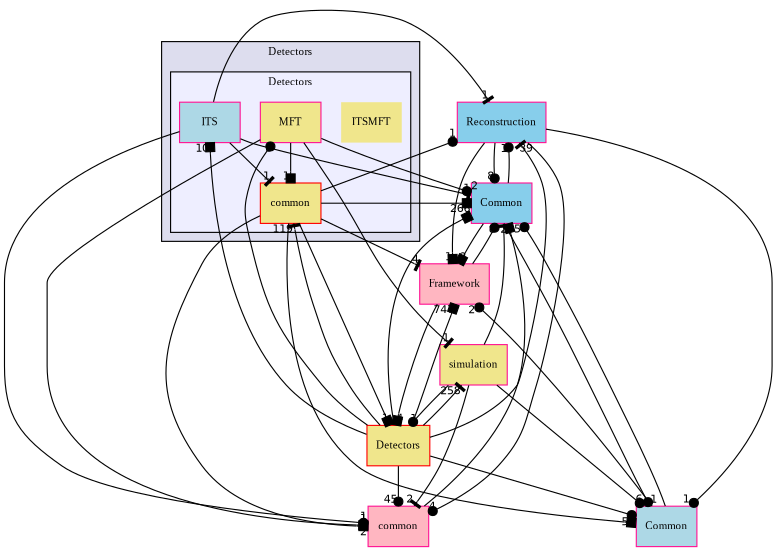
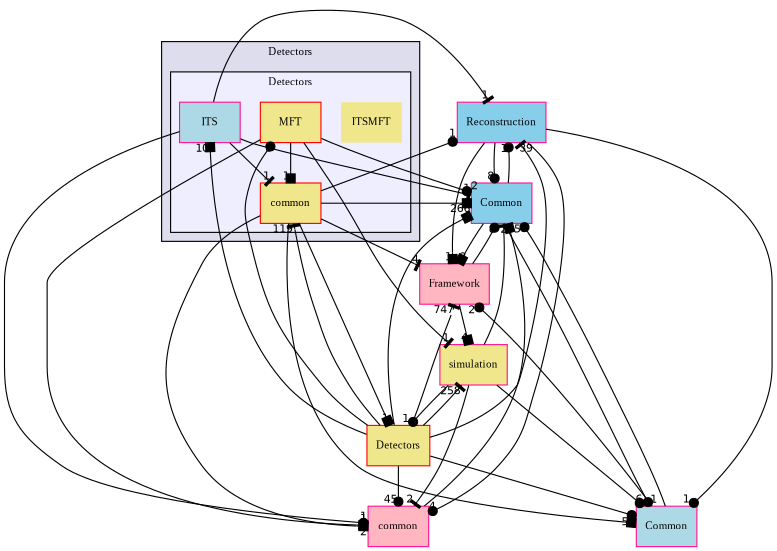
node "MFT": color deeppink -> red
edge "Framework" -> "Detectors": now "Framework" -> "simulation"
edge "Detectors" -> "Framework": arrowhead box -> tee
